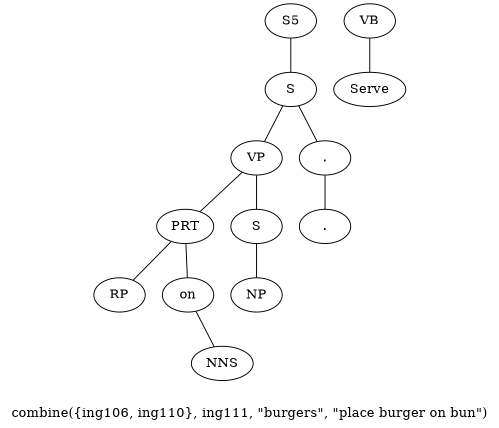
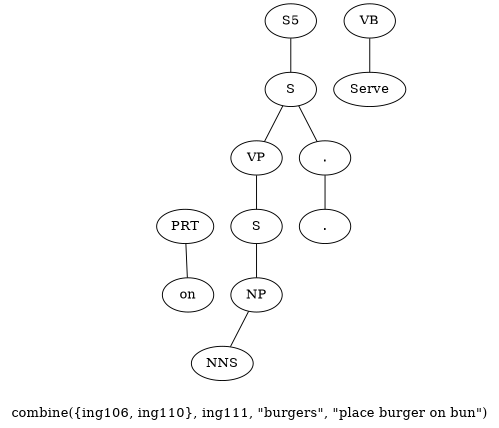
edge "VP" -- "PRT": removed
node "RP": removed
edge "on" -- "NNS": now "NP" -- "NNS"
